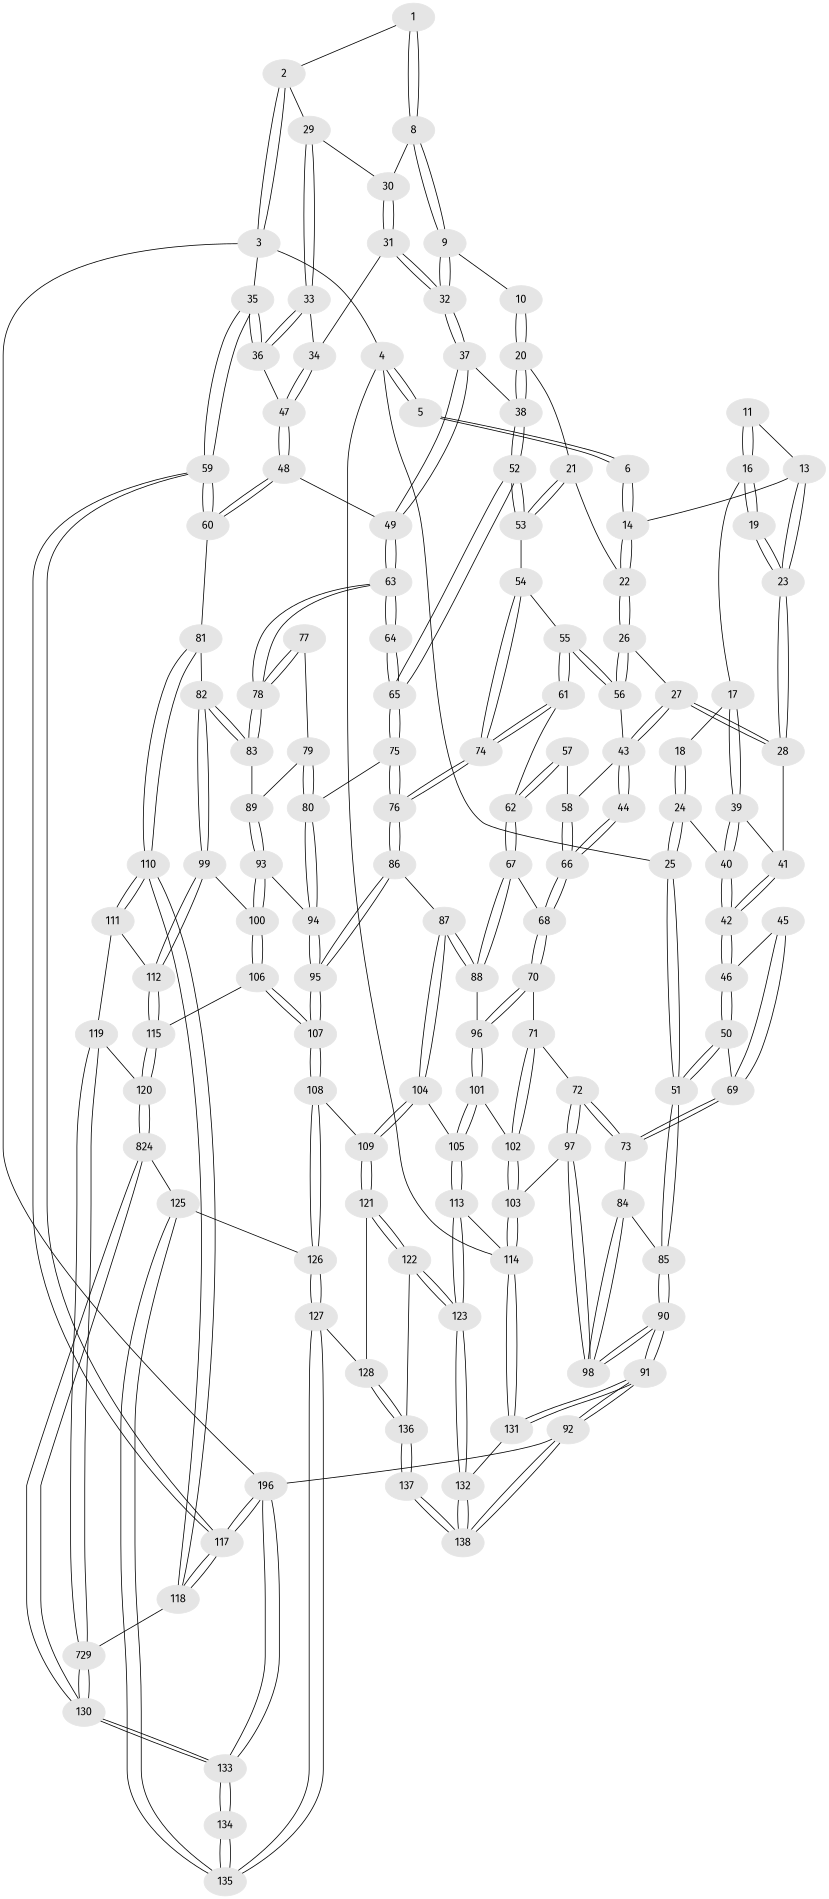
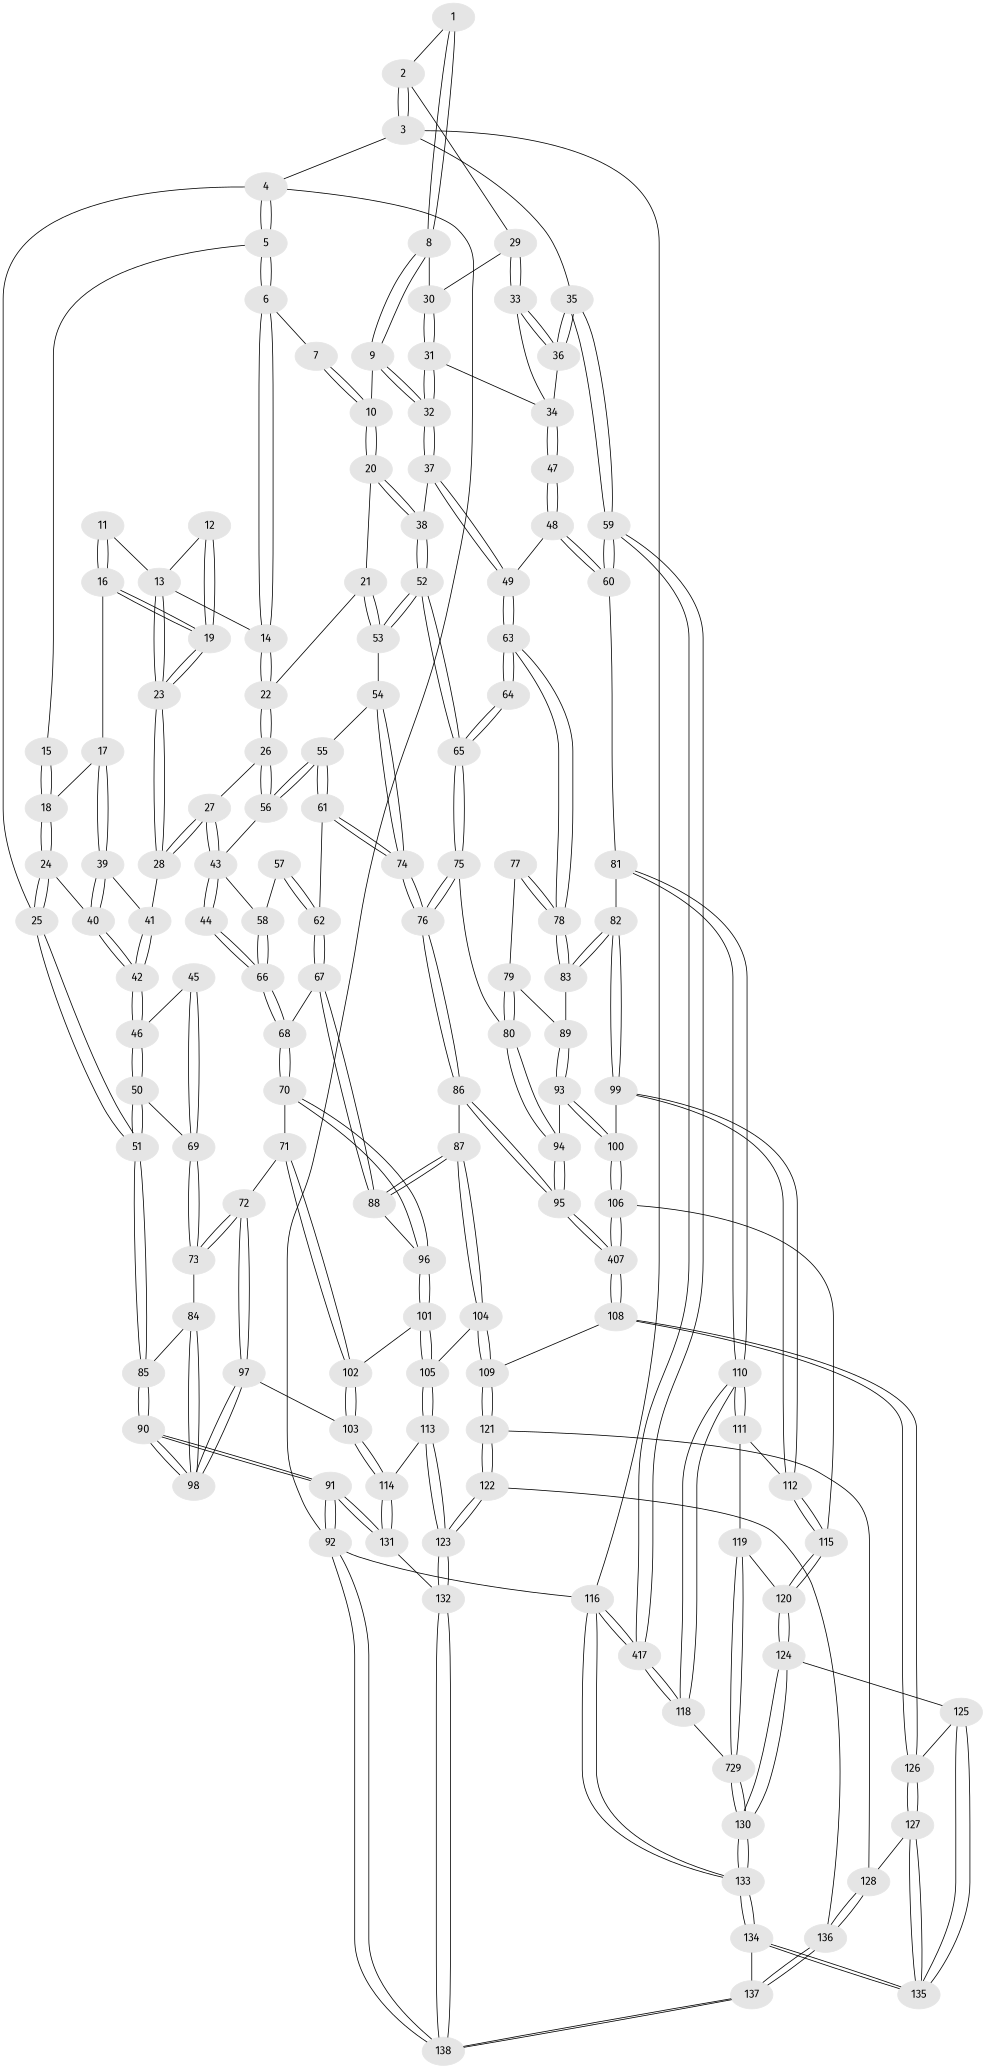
node "7": added
edge "36" -- "47": now "36" -- "34"
node "12": added
node "15": added
edge "4" -- "114": now "4" -- "92"
node "107": label "107" -> "407"
node "824": label "824" -> "124"
node "196": label "196" -> "116"
node "117": label "117" -> "417"
edge "134" -- "137": added
